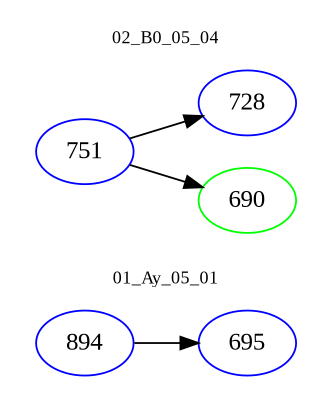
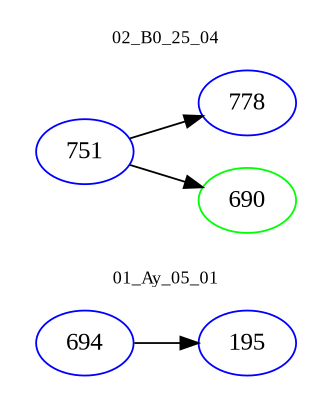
cluster "02_B0_05_04": label "02_B0_05_04" -> "02_B0_25_04"
node "728": label "728" -> "778"
node "894": label "894" -> "694"
node "695": label "695" -> "195"
